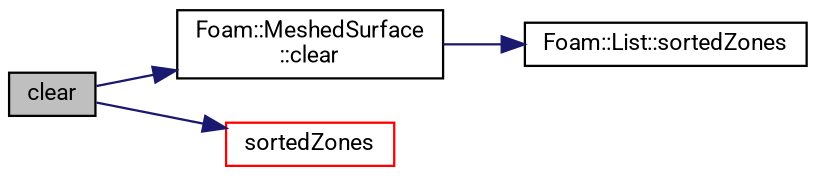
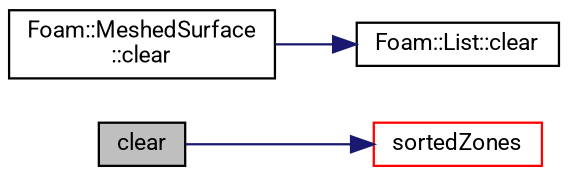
node "Foam::List::sortedZones": label "Foam::List::sortedZones" -> "Foam::List::clear"
edge "clear" -> "Foam::MeshedSurface ::clear": removed
